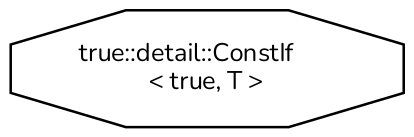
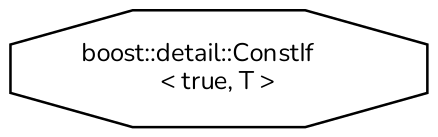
node "true::detail::ConstIf < true, T >": label "true::detail::ConstIf < true, T >" -> "boost::detail::ConstIf < true, T >"
